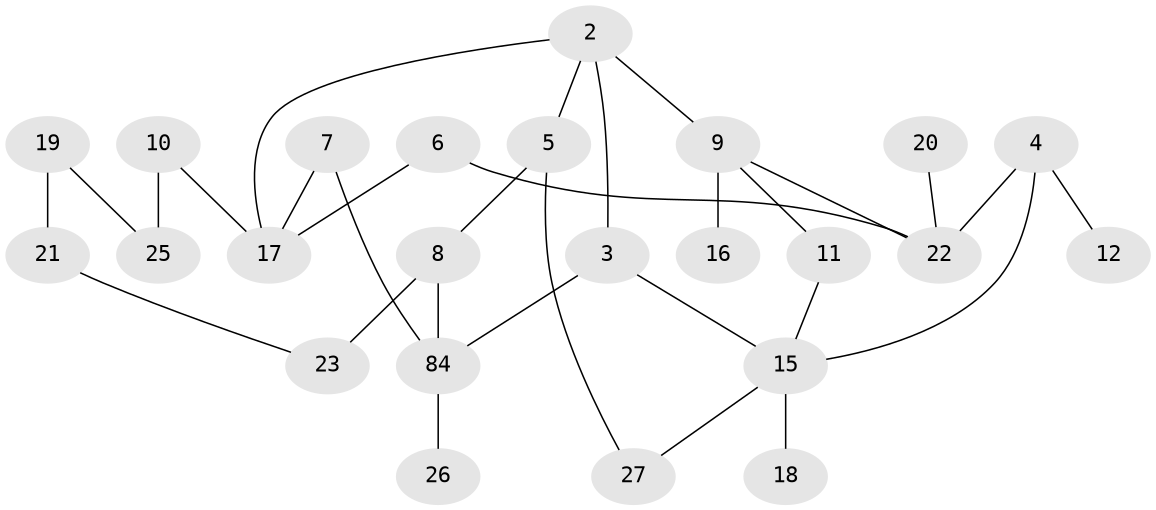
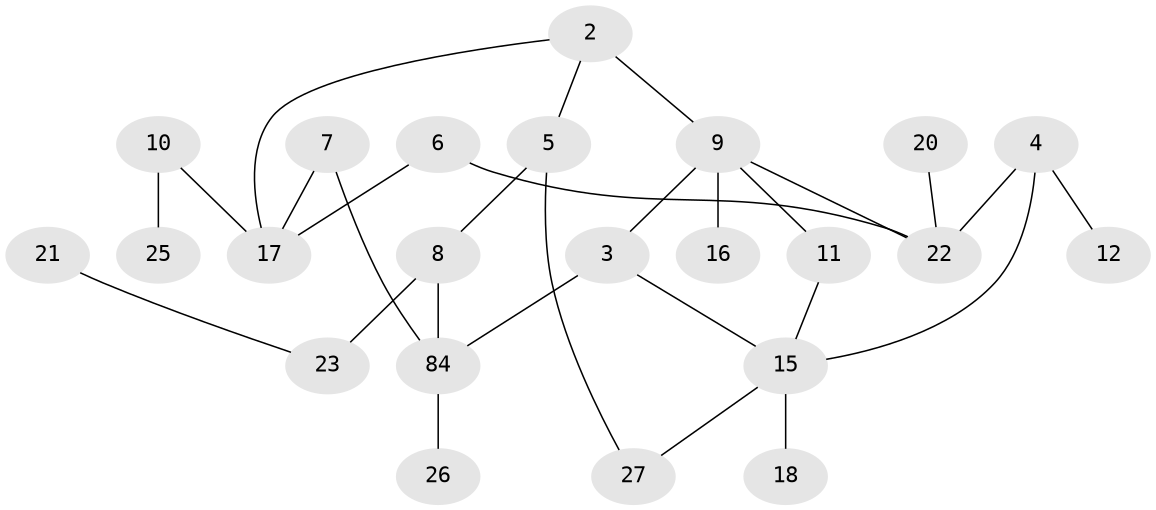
edge "2" -- "3": now "9" -- "3"
node "19": removed
